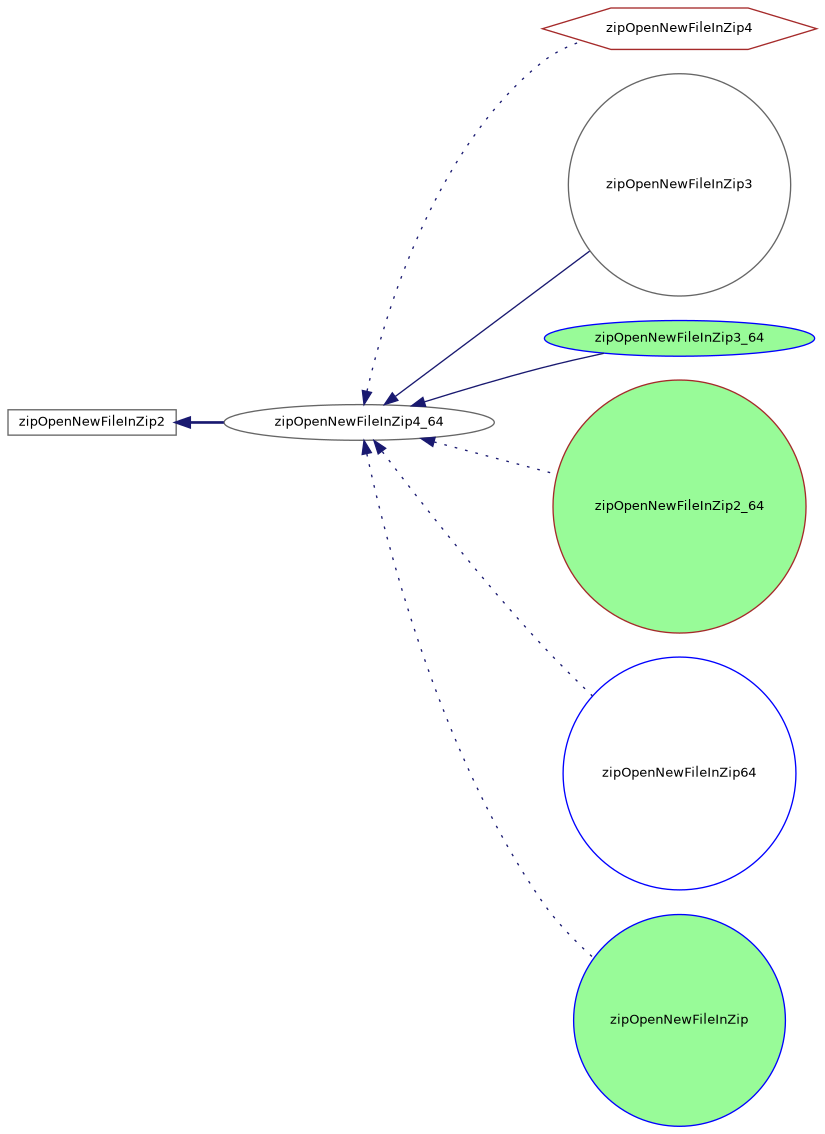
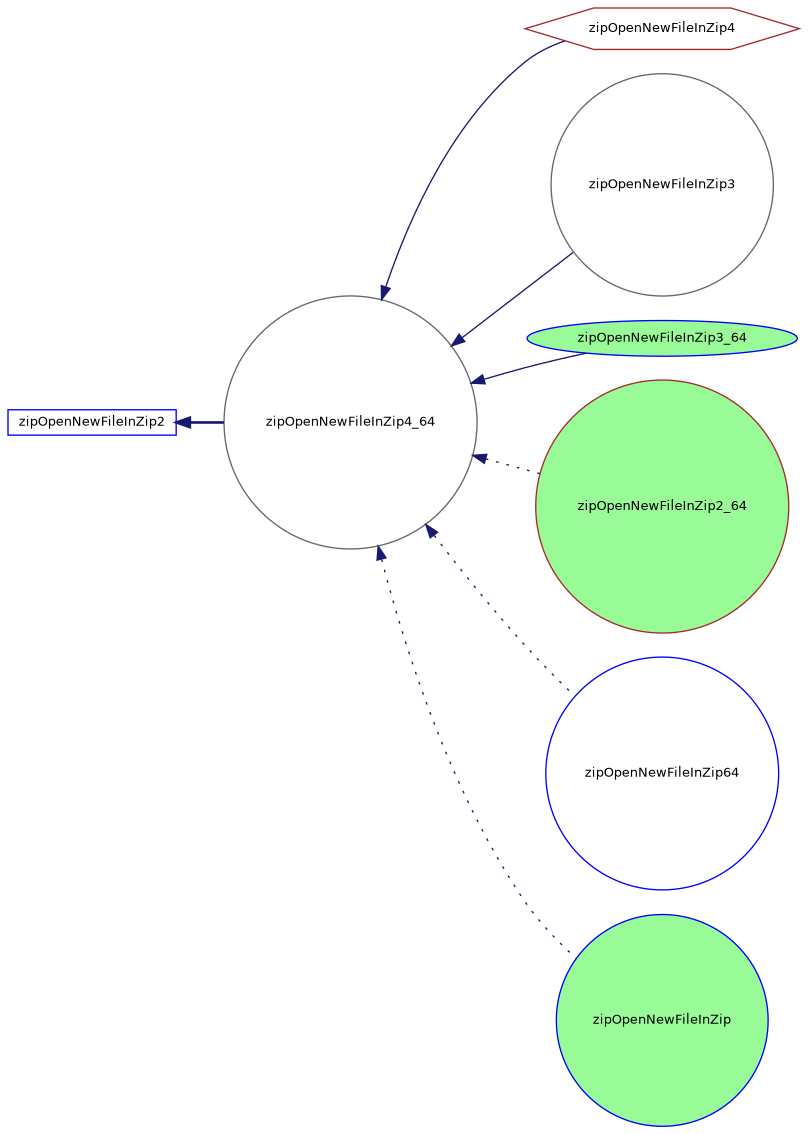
edge "zipOpenNewFileInZip4" -> "zipOpenNewFileInZip4_64": style dotted -> solid
node "zipOpenNewFileInZip2": color gray40 -> blue
node "zipOpenNewFileInZip4_64": shape ellipse -> circle
